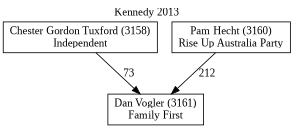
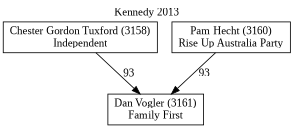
edge "Chester Gordon Tuxford (3158) Independent" -> "Dan Vogler (3161) Family First": label "73" -> "93"
edge "Pam Hecht (3160) Rise Up Australia Party" -> "Dan Vogler (3161) Family First": label "212" -> "93"
